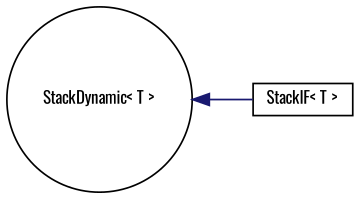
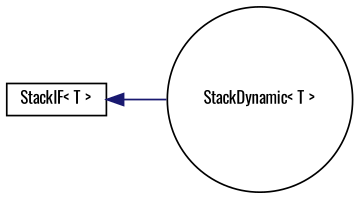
edge "StackIF< T >" -> "StackDynamic< T >": reversed
